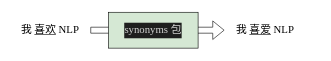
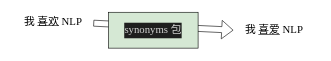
node "我 喜欢 NLP": moved (51, 30) -> (54, 21)
node "我 喜爱 NLP": moved (267, 30) -> (276, 30)
